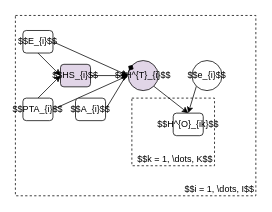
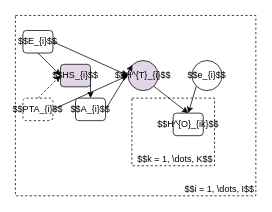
edge "$$A_{i}$$" -> "$$H^{T}_{i}$$": arrowhead diamond -> classic
edge "$$HS_{i}$$" -> "$$H^{T}_{i}$$": now "$$HS_{i}$$" -> "$$A_{i}$$"
edge "$$PTA_{i}$$" -> "$$HS_{i}$$": style solid -> dashed
node "$$PTA_{i}$$": style solid -> dashed
